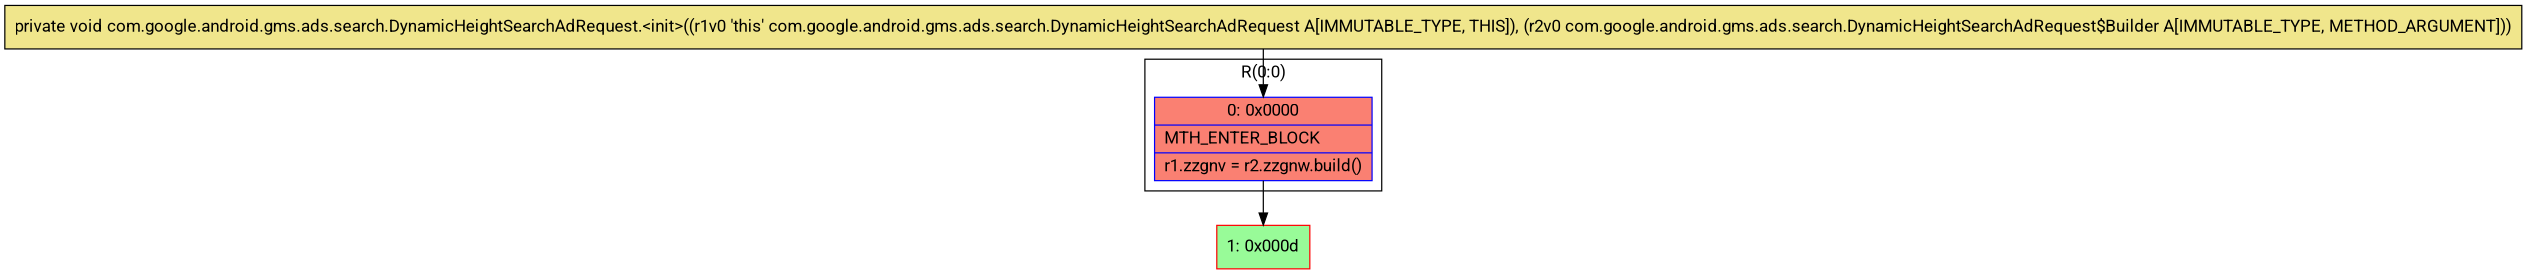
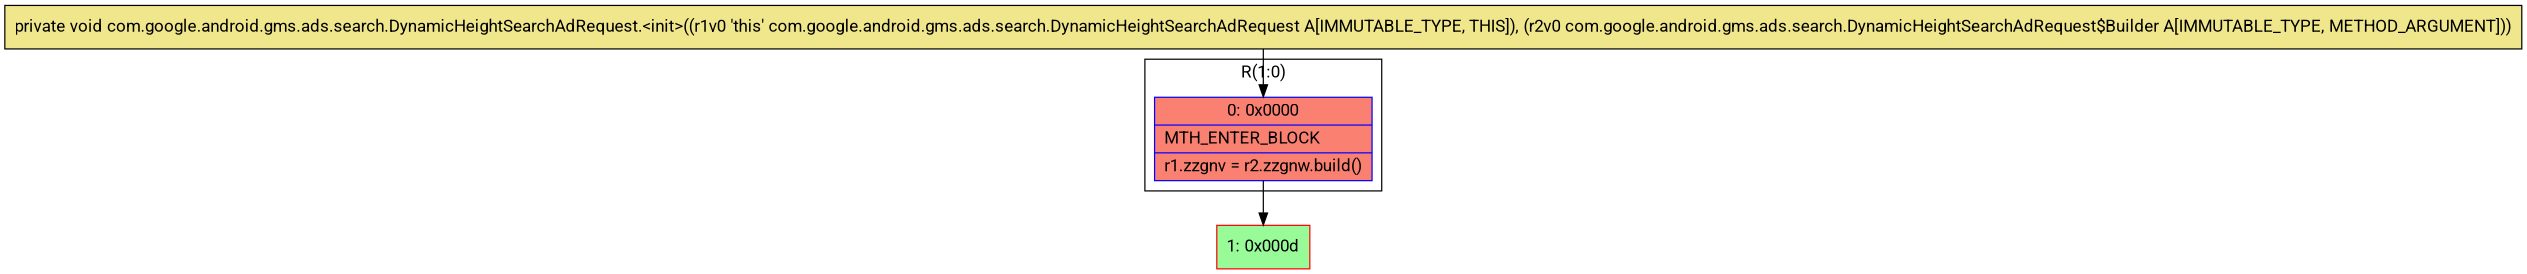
cluster "R(0:0)": label "R(0:0)" -> "R(1:0)"
